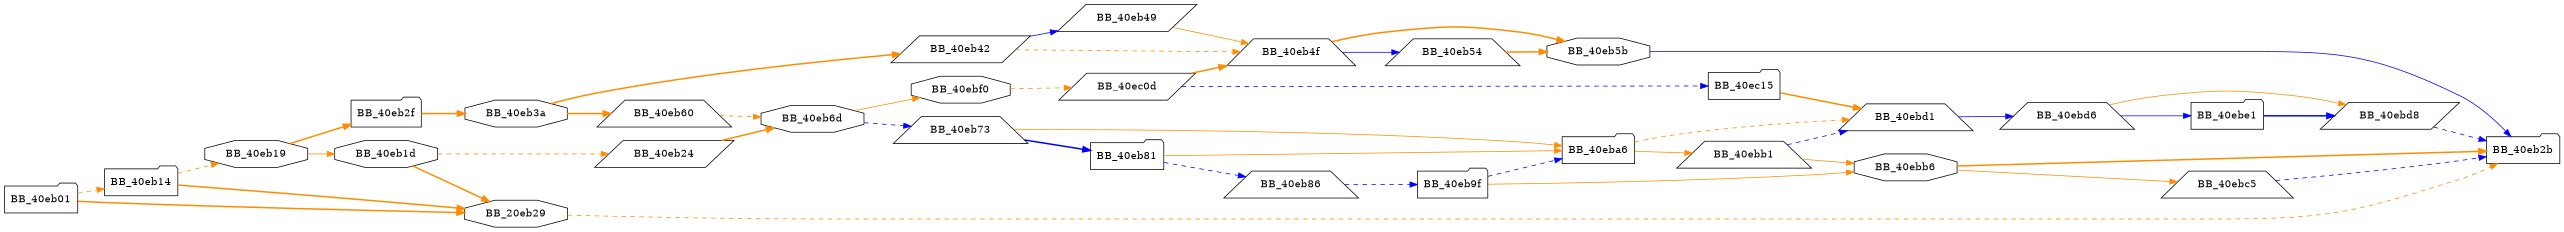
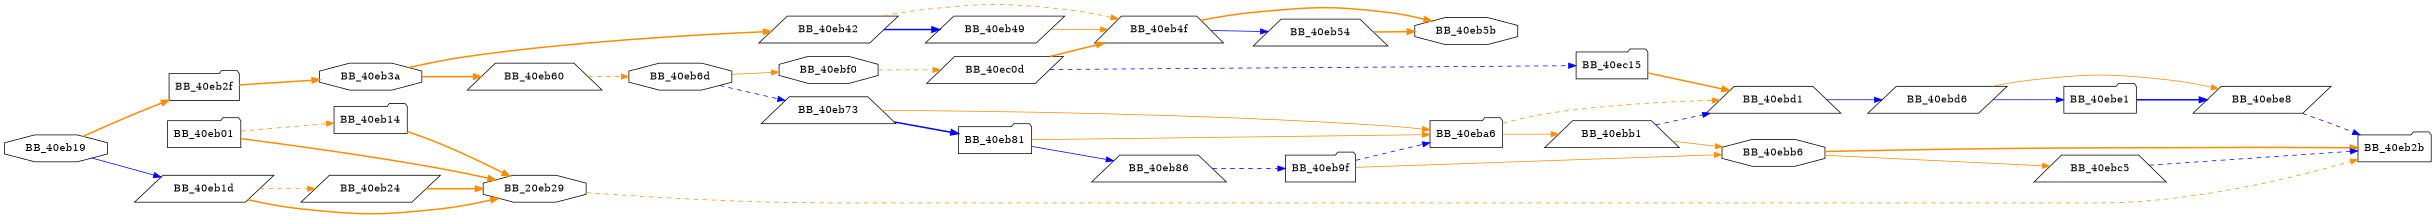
edge "BB_40eb42" -> "BB_40eb49": style solid -> bold
edge "BB_40eb5b" -> "BB_40eb2b": removed
node "BB_40ebd6": shape trapezium -> parallelogram
node "BB_40ebd8": label "BB_40ebd8" -> "BB_40ebe8"
edge "BB_40eb24" -> "BB_40eb6d": now "BB_40eb24" -> "BB_20eb29"
edge "BB_40eb19" -> "BB_40eb1d": color darkorange -> blue
node "BB_40eb1d": shape octagon -> parallelogram
edge "BB_40eb14" -> "BB_40eb19": removed
edge "BB_40eb81" -> "BB_40eb86": style dashed -> solid
